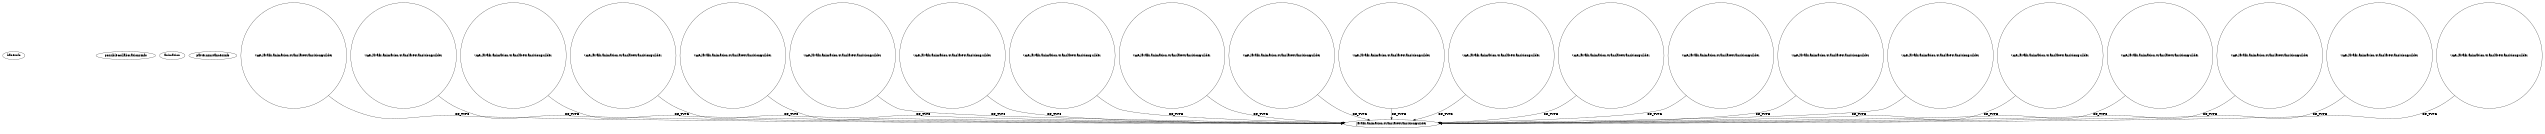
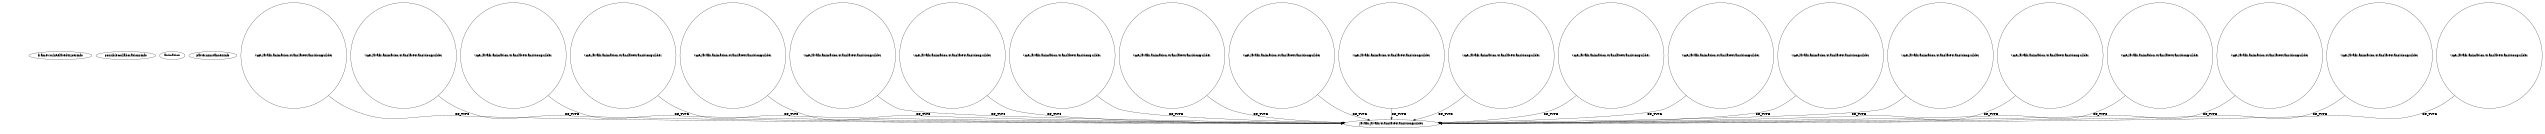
node "baseInfo": removed
node "frameworkRelatedTypesInfo": added
node "javafx.animation.TranslateTransitionBuilder": label "javafx.animation.TranslateTransitionBuilder" -> "javafx.javafx.TranslateTransitionBuilder"
